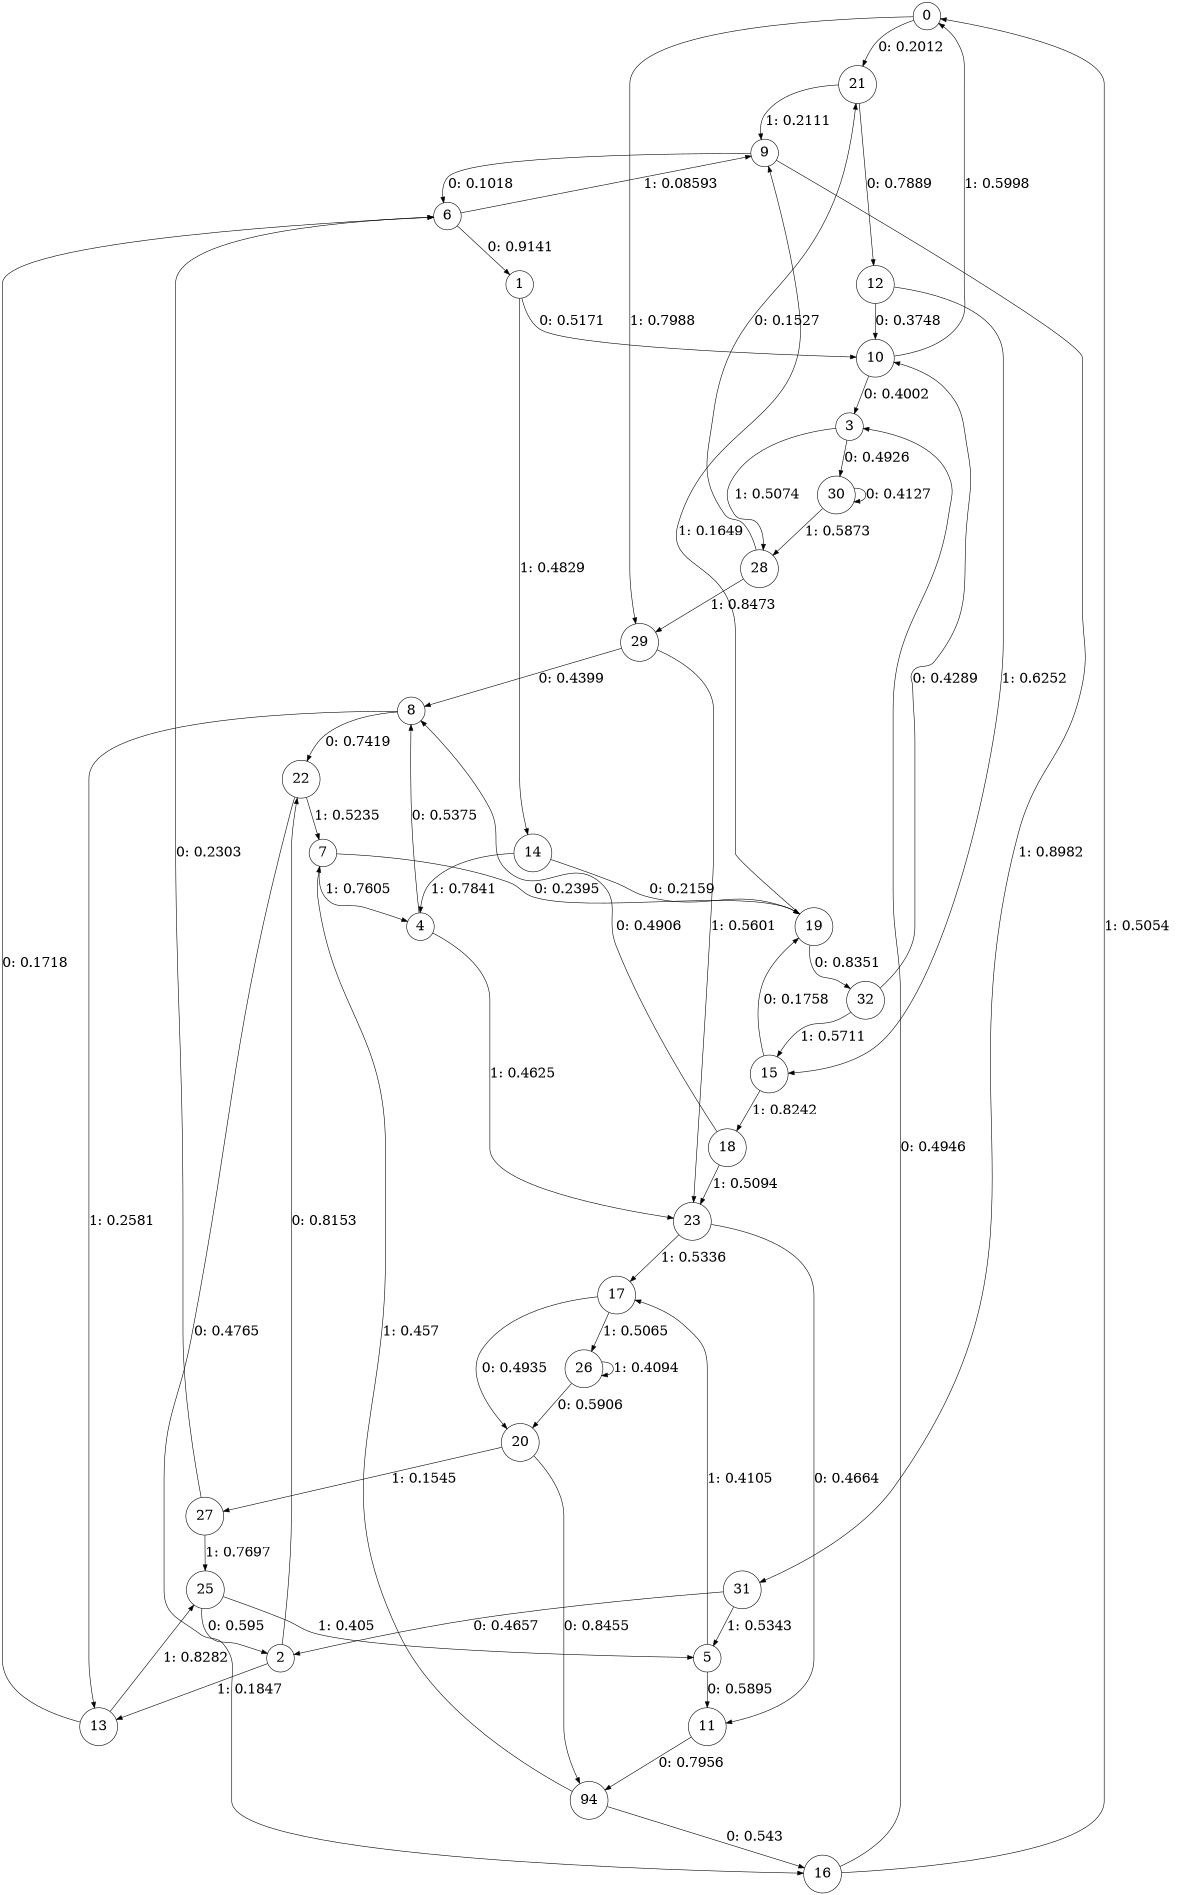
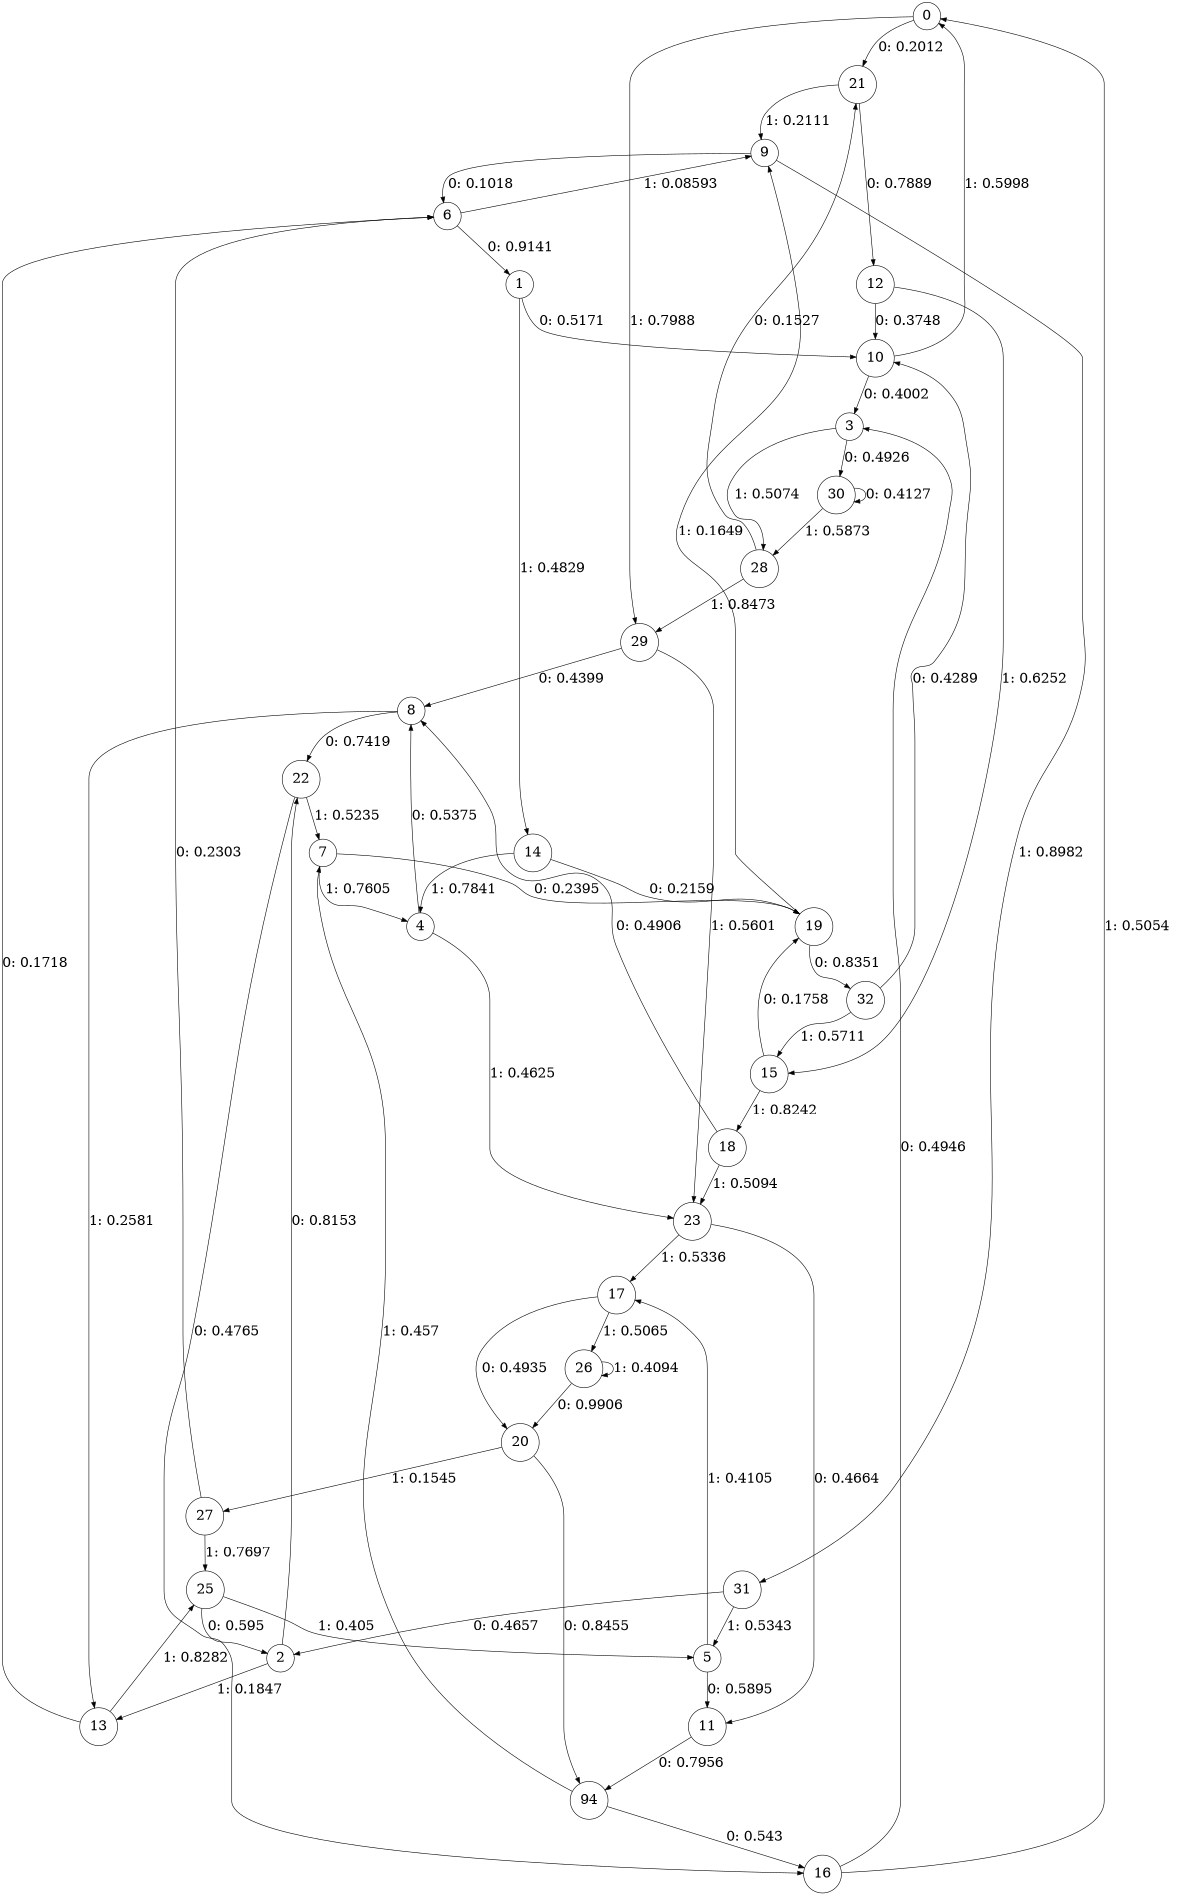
edge "26" -> "20": label "0: 0.5906   " -> "0: 0.9906   "
